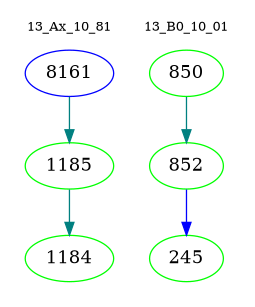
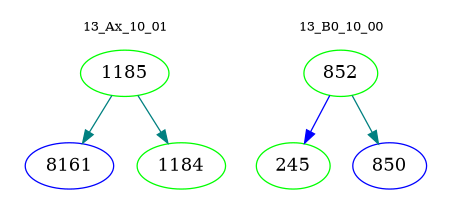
cluster "13_Ax_10_81": label "13_Ax_10_81" -> "13_Ax_10_01"
cluster "13_B0_10_01": label "13_B0_10_01" -> "13_B0_10_00"
node "850": color green -> blue
edge "8161" -> "1185": reversed
edge "850" -> "852": reversed
